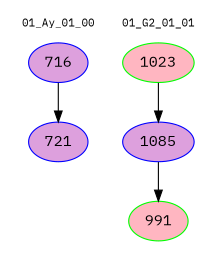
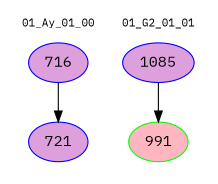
node "1023": removed
